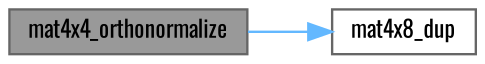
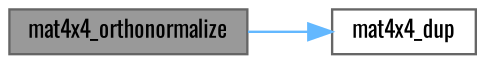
node "mat4x8_dup": label "mat4x8_dup" -> "mat4x4_dup"
